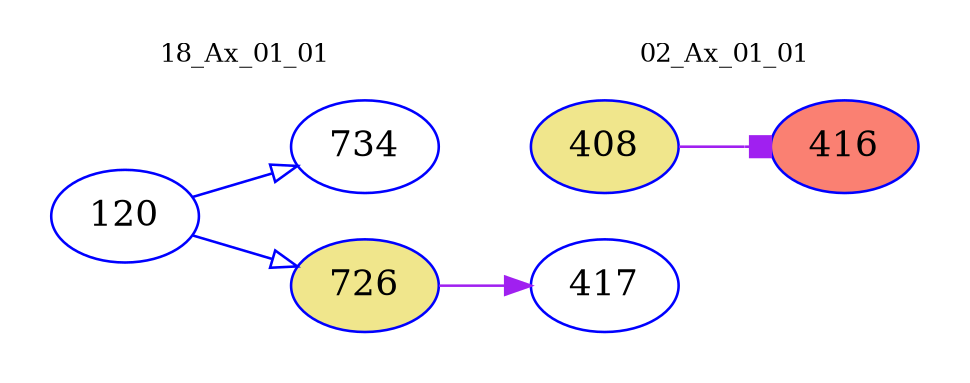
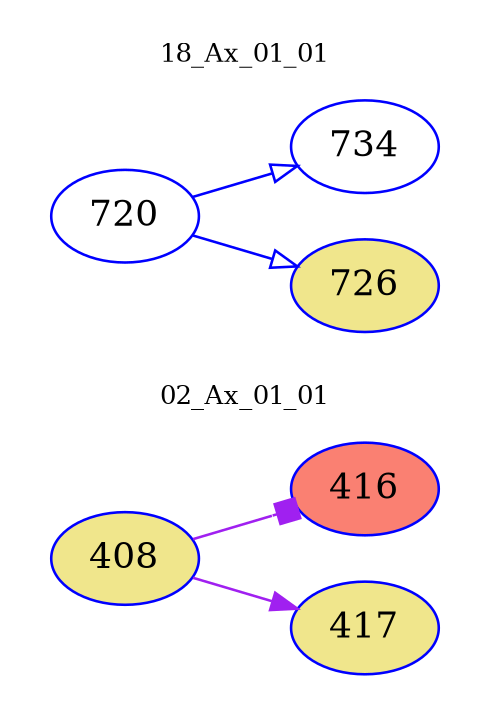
node "120": label "120" -> "720"
edge "726" -> "417": now "408" -> "417"
node "417": fillcolor white -> khaki
